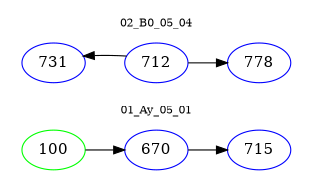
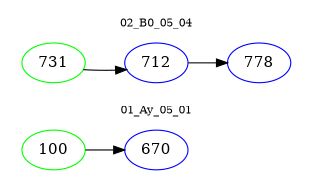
edge "712" -> "731": reversed
node "731": color blue -> green
node "715": removed
